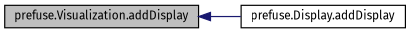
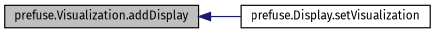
node "prefuse.Display.addDisplay": label "prefuse.Display.addDisplay" -> "prefuse.Display.setVisualization"
